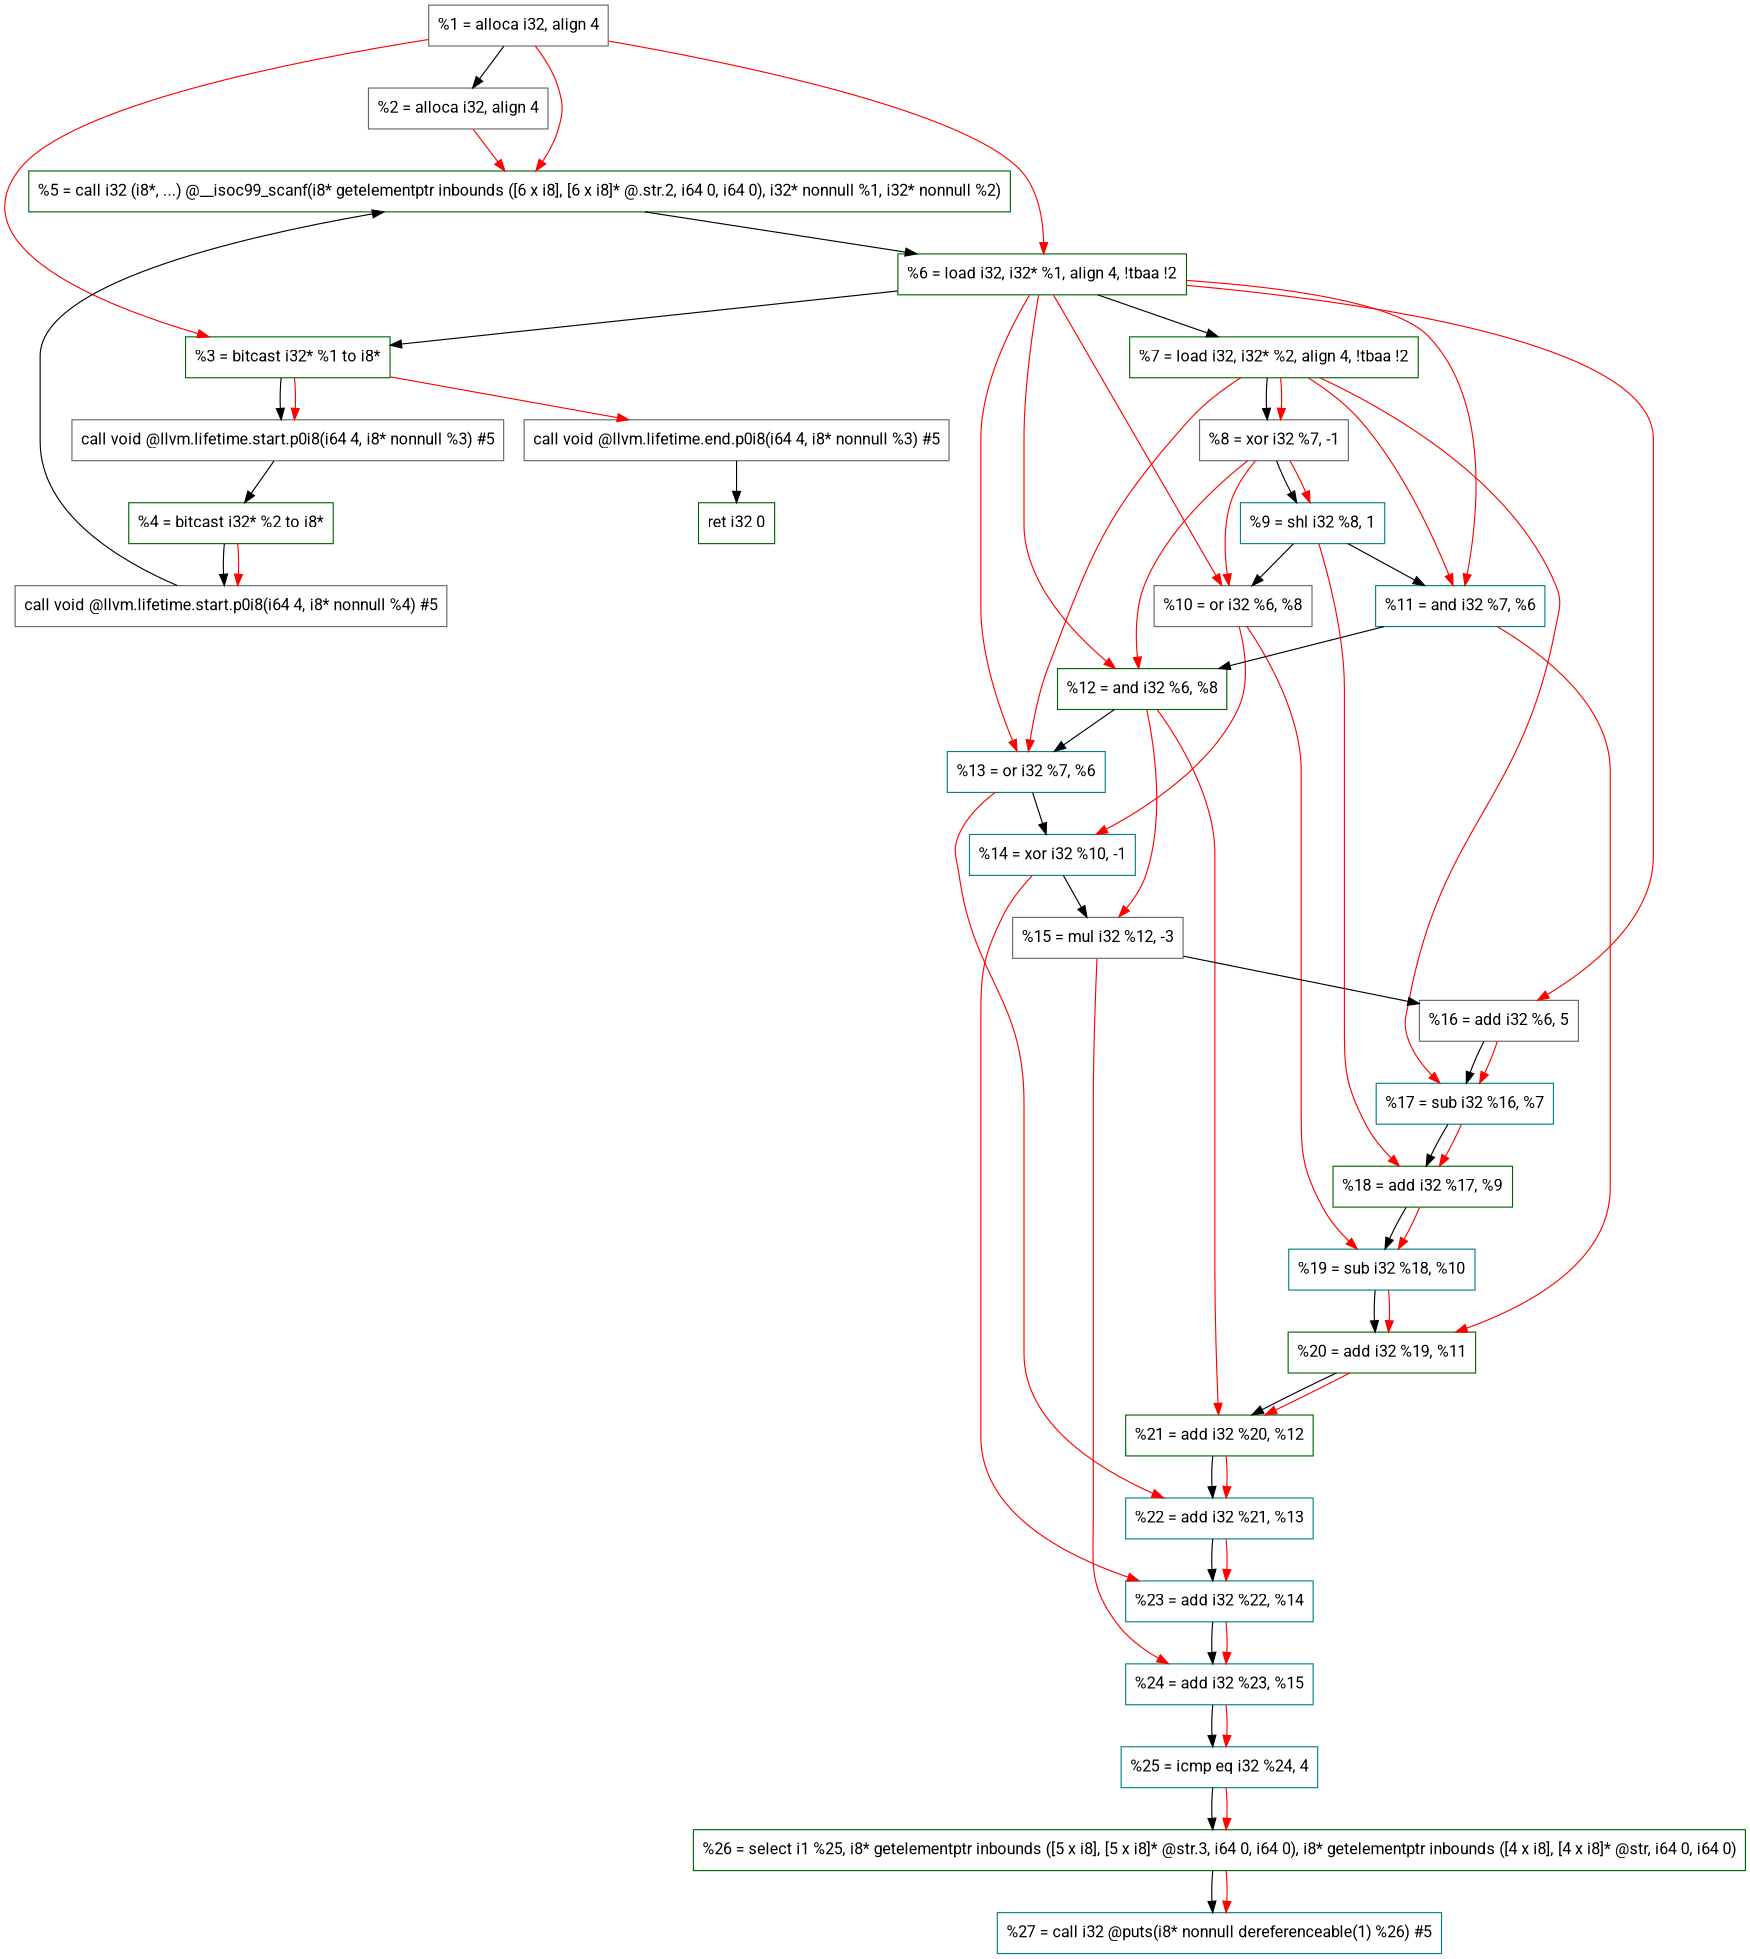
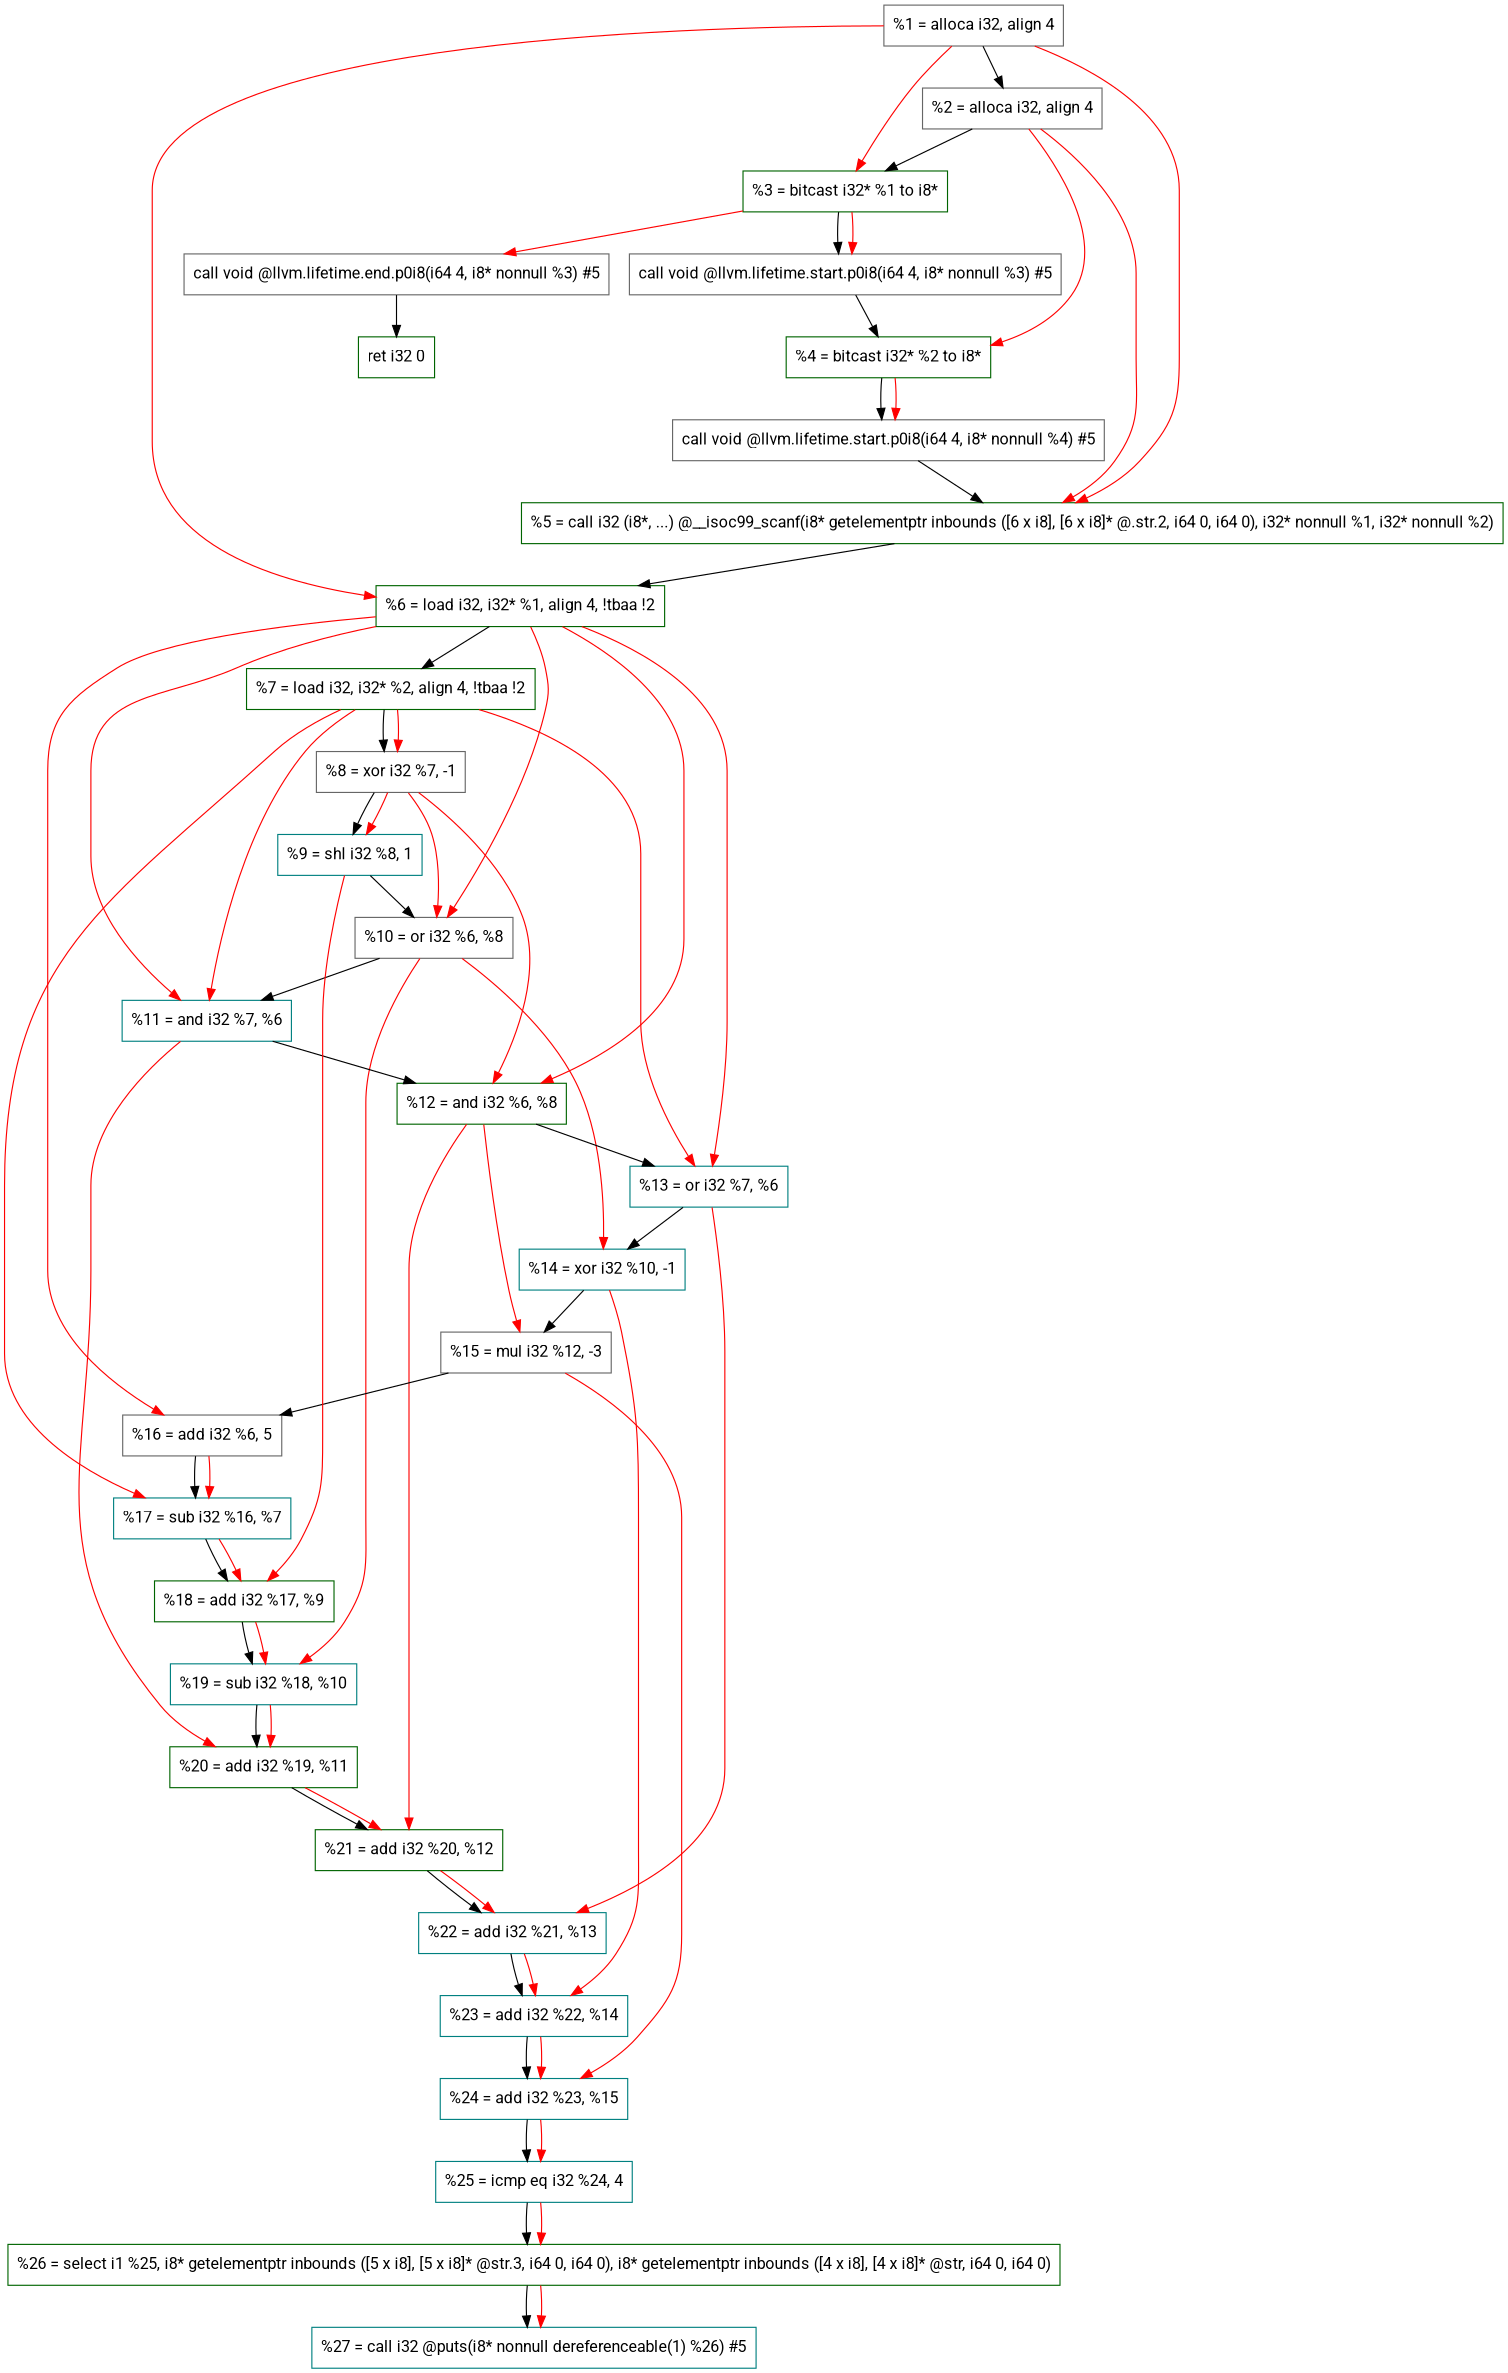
edge "%2 = alloca i32, align 4" -> "%4 = bitcast i32* %2 to i8*": added
edge "%6 = load i32, i32* %1, align 4, !tbaa !2" -> "%3 = bitcast i32* %1 to i8*": now "%2 = alloca i32, align 4" -> "%3 = bitcast i32* %1 to i8*"
edge "%9 = shl i32 %8, 1" -> "%11 = and i32 %7, %6": now "%10 = or i32 %6, %8" -> "%11 = and i32 %7, %6"
